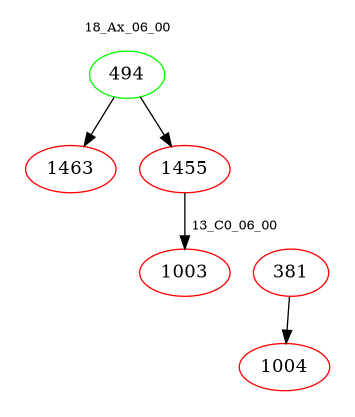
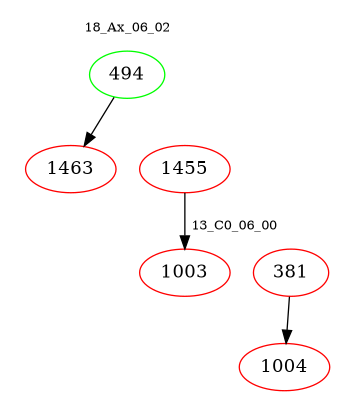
cluster "18_Ax_06_00": label "18_Ax_06_00" -> "18_Ax_06_02"
edge "494" -> "1455": removed
